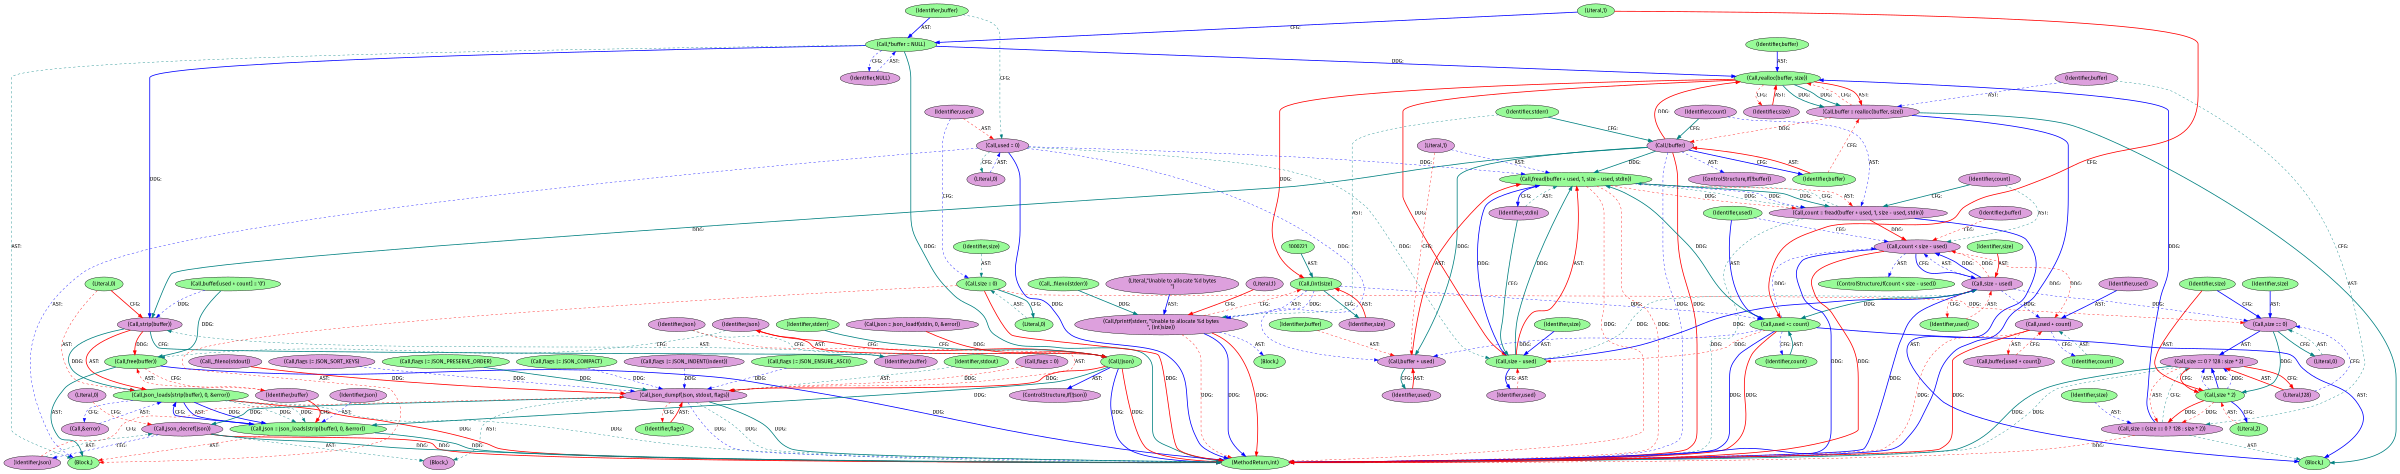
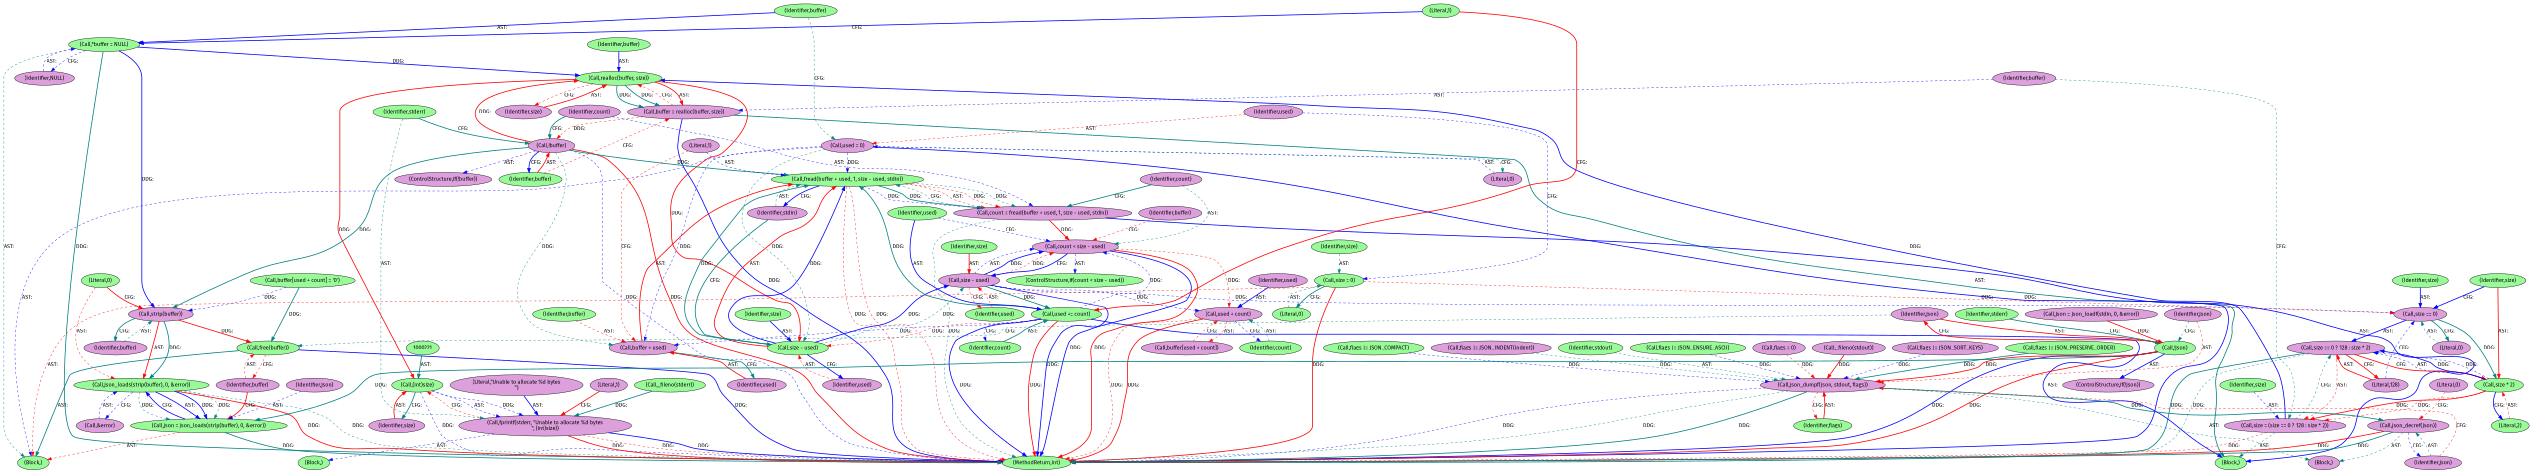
edge "(Call,!buffer)" -> "(Call,buffer + used)": style bold -> dashed
edge "(Call,(int)size)" -> "(Call,used += count)": now "(Call,(int)size)" -> "(MethodReturn,int)"
edge "(Call,flags |= JSON_INDENT(indent))" -> "(Call,json_dumpf(json, stdout, flags))": color blue -> teal
